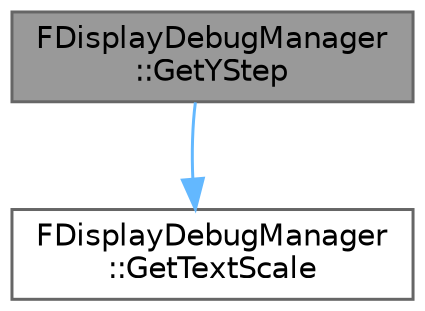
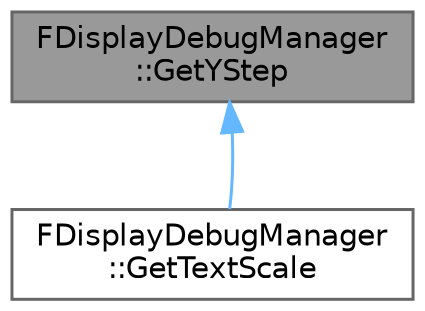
edge "FDisplayDebugManager ::GetYStep" -> "FDisplayDebugManager ::GetTextScale": reversed
